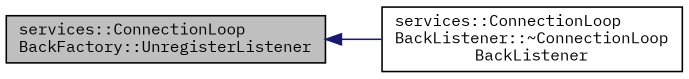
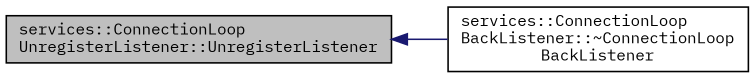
node "services::ConnectionLoop BackFactory::UnregisterListener": label "services::ConnectionLoop BackFactory::UnregisterListener" -> "services::ConnectionLoop UnregisterListener::UnregisterListener"
